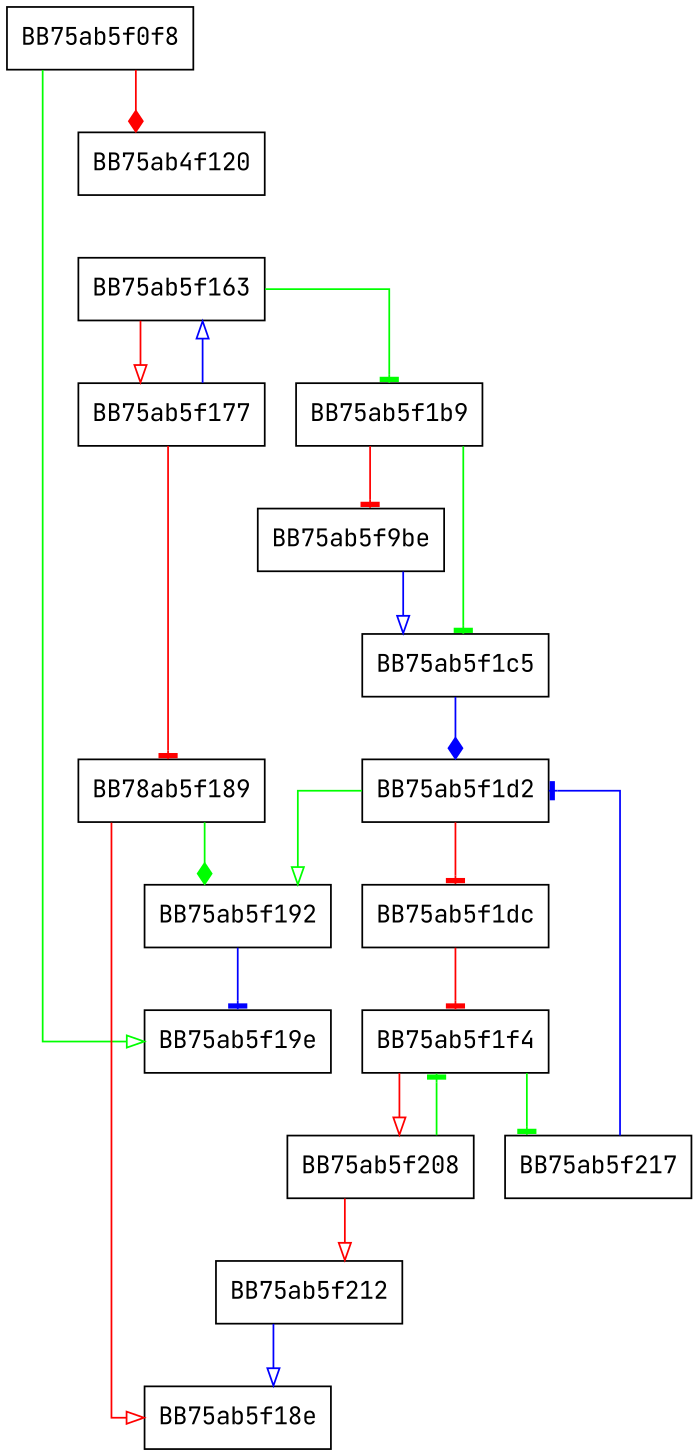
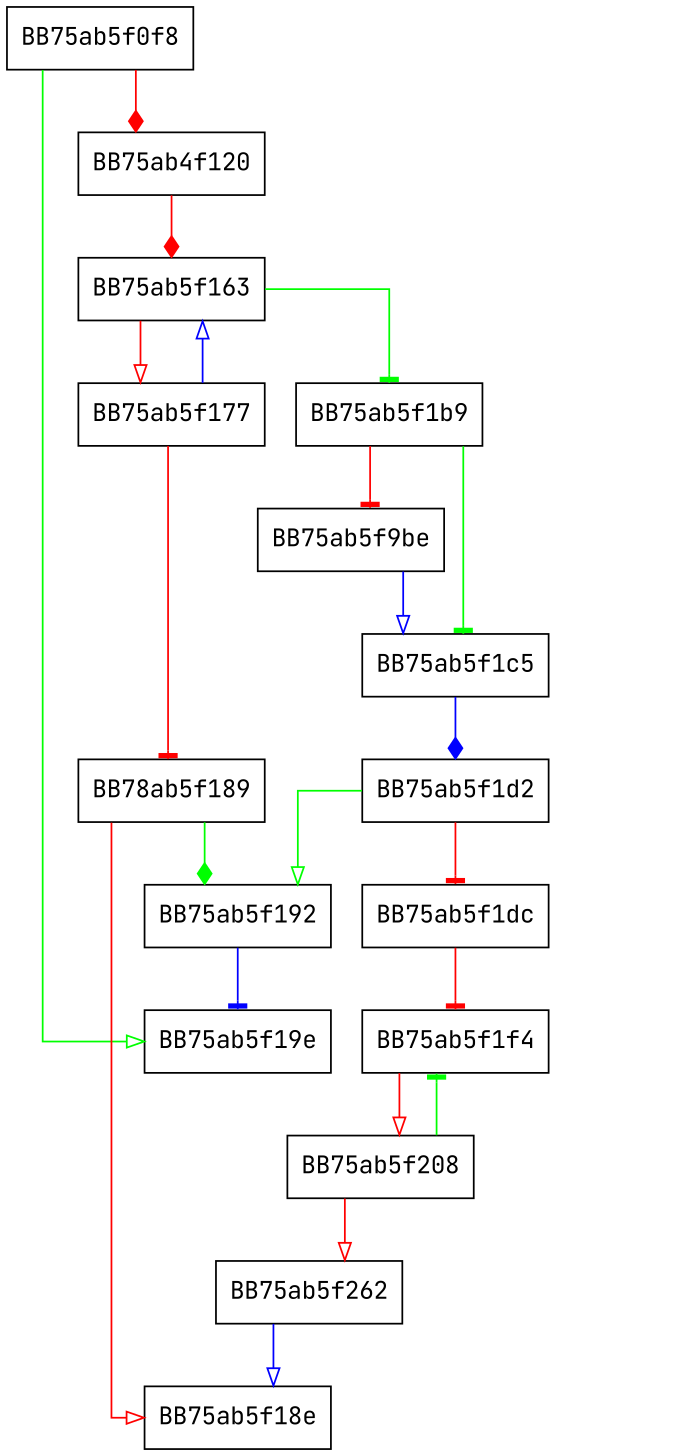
edge "BB75ab4f120" -> "BB75ab5f163": added
node "BB75ab5f217": removed
node "BB75ab5f212": label "BB75ab5f212" -> "BB75ab5f262"
